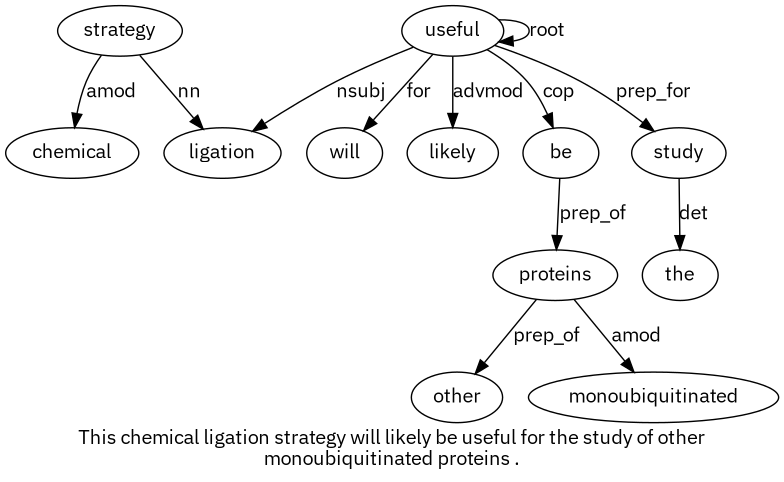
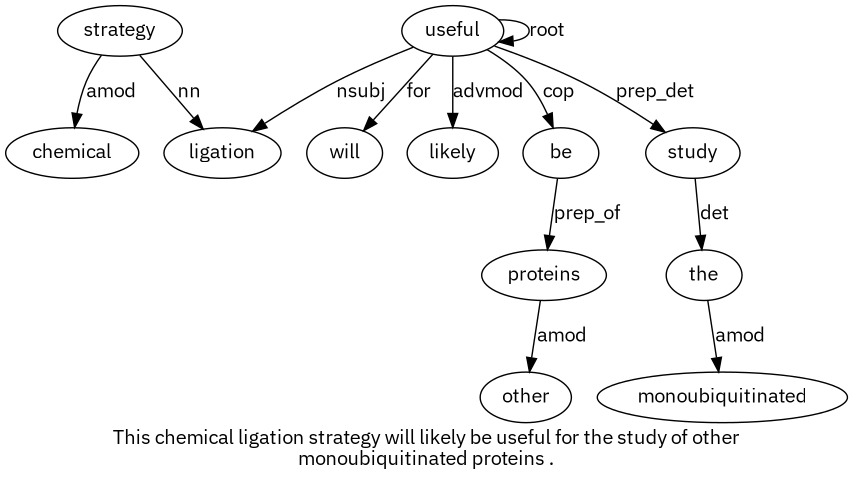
edge "useful" -> "study": label "prep_for" -> "prep_det"
edge "proteins" -> "monoubiquitinated": now "the" -> "monoubiquitinated"
edge "proteins" -> "other": label "prep_of" -> "amod"
